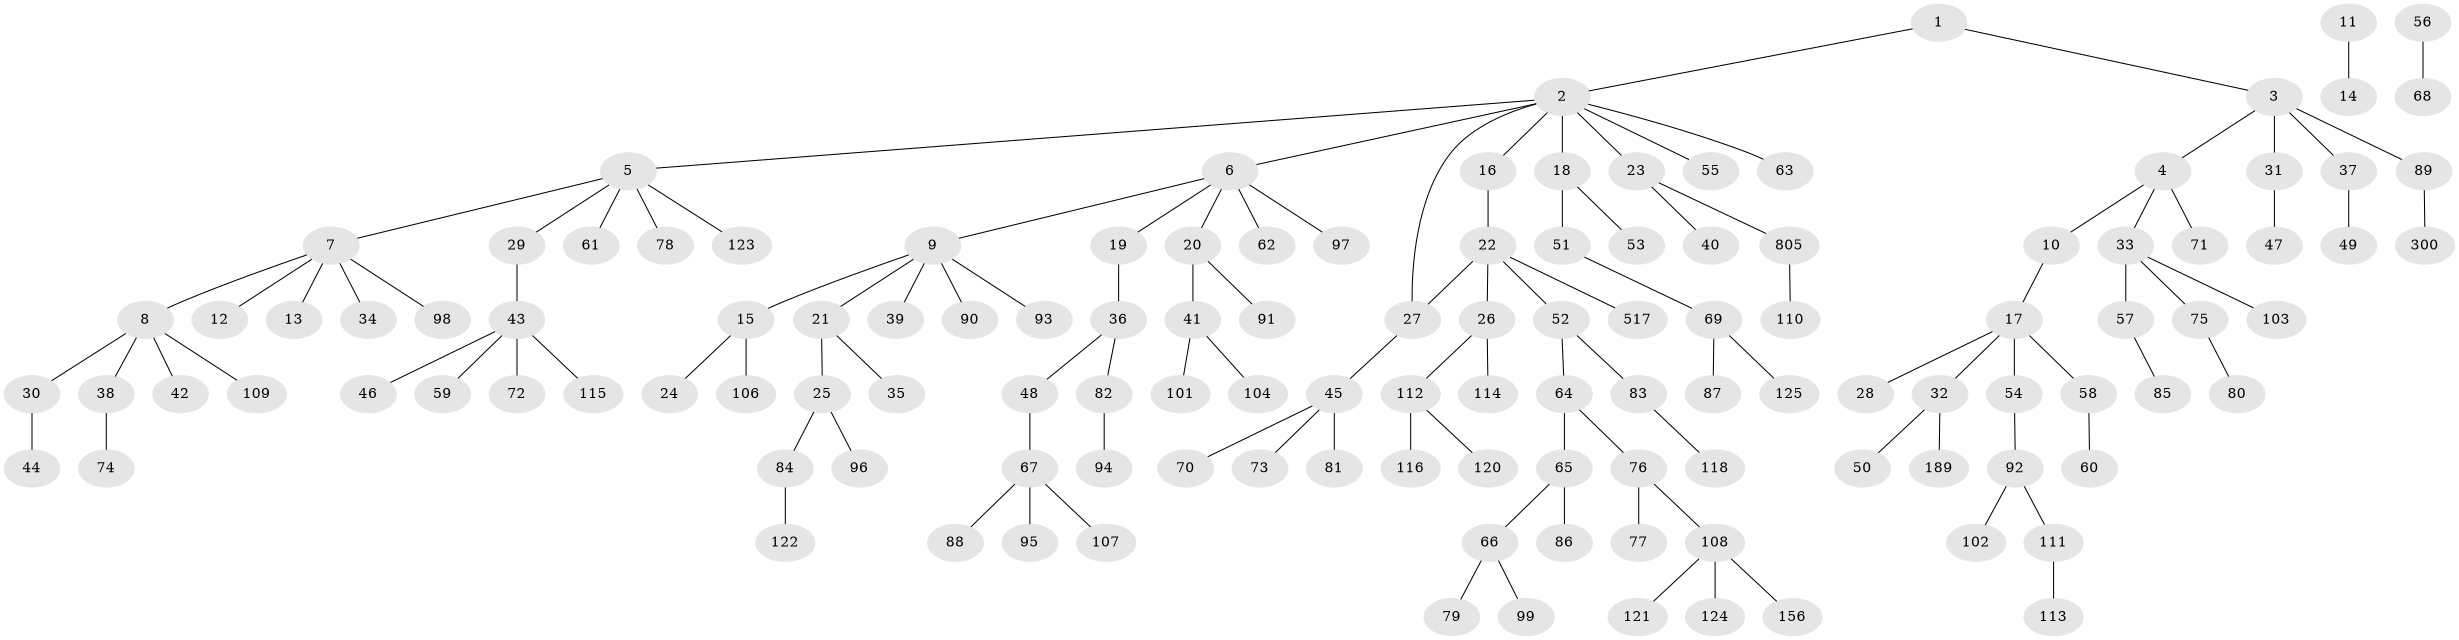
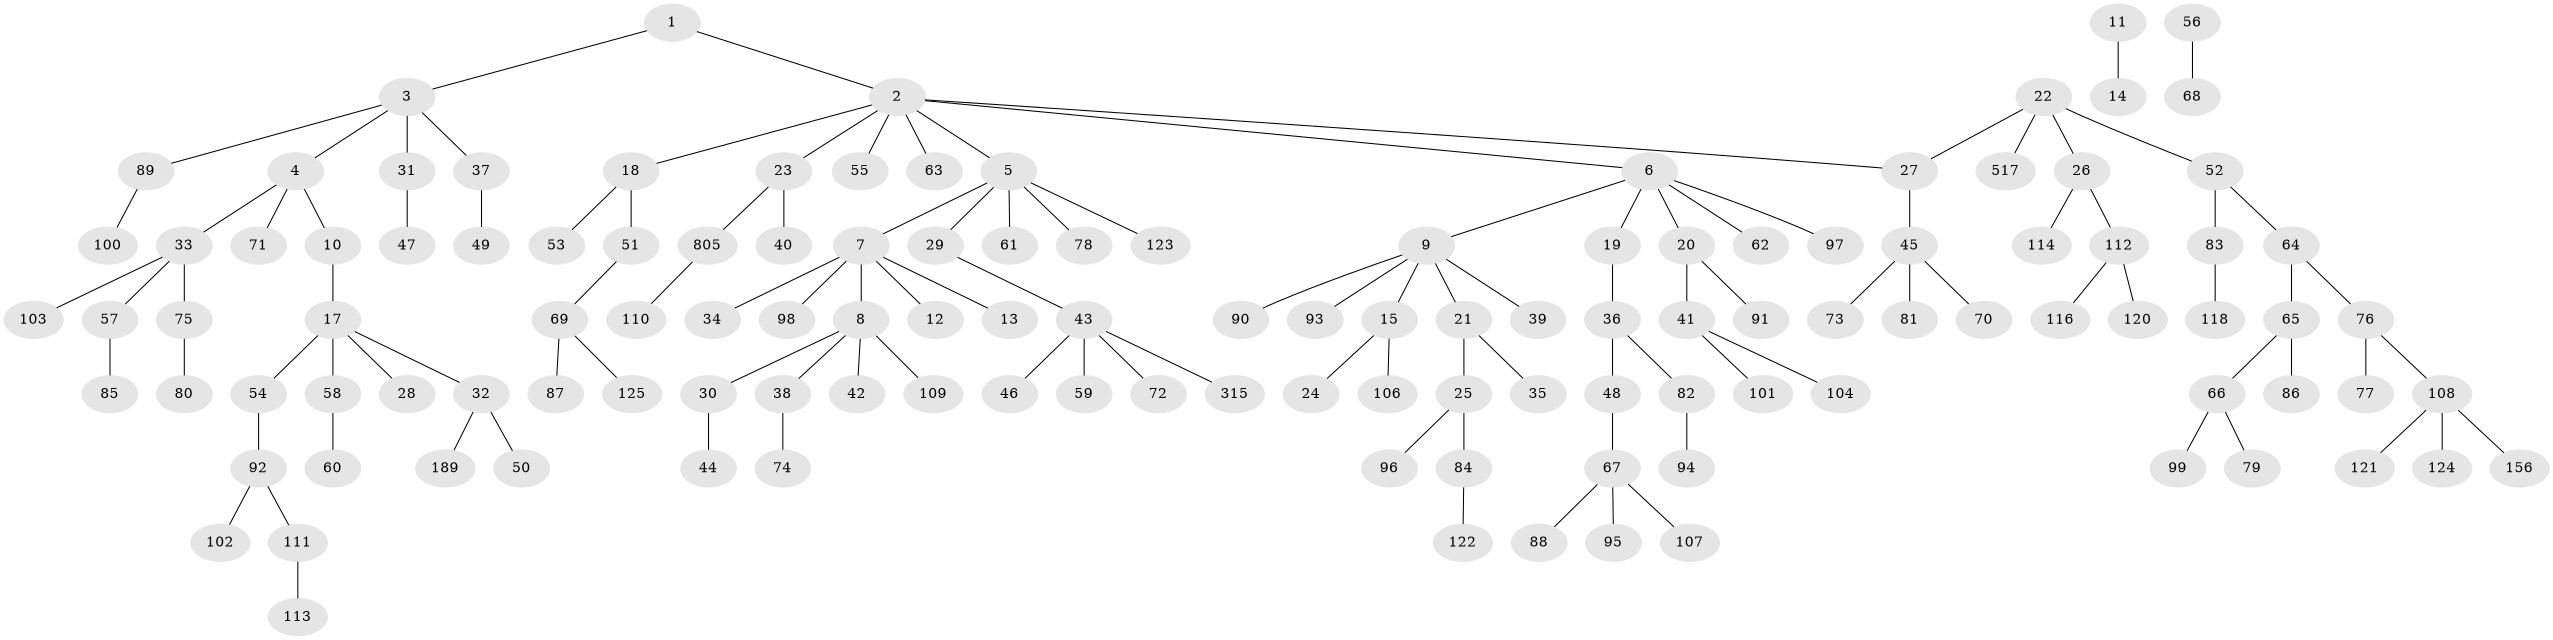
node "16": removed
node "300": label "300" -> "100"
node "115": label "115" -> "315"
